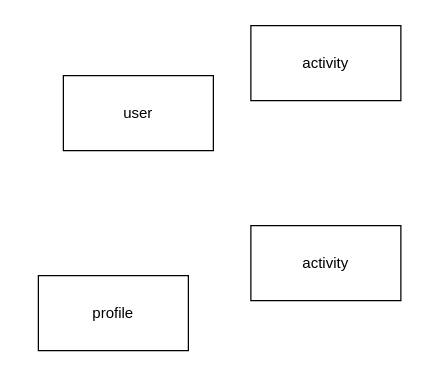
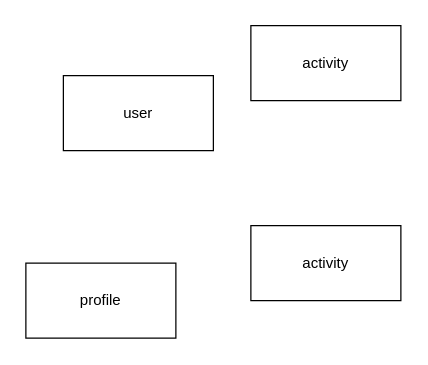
node "profile": moved (113, 313) -> (101, 301)
